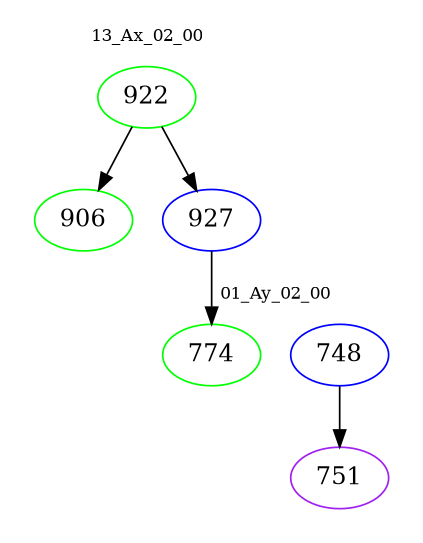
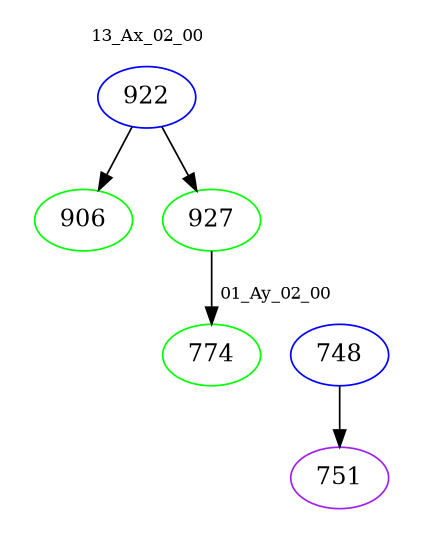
node "922": color green -> blue
node "927": color blue -> green
